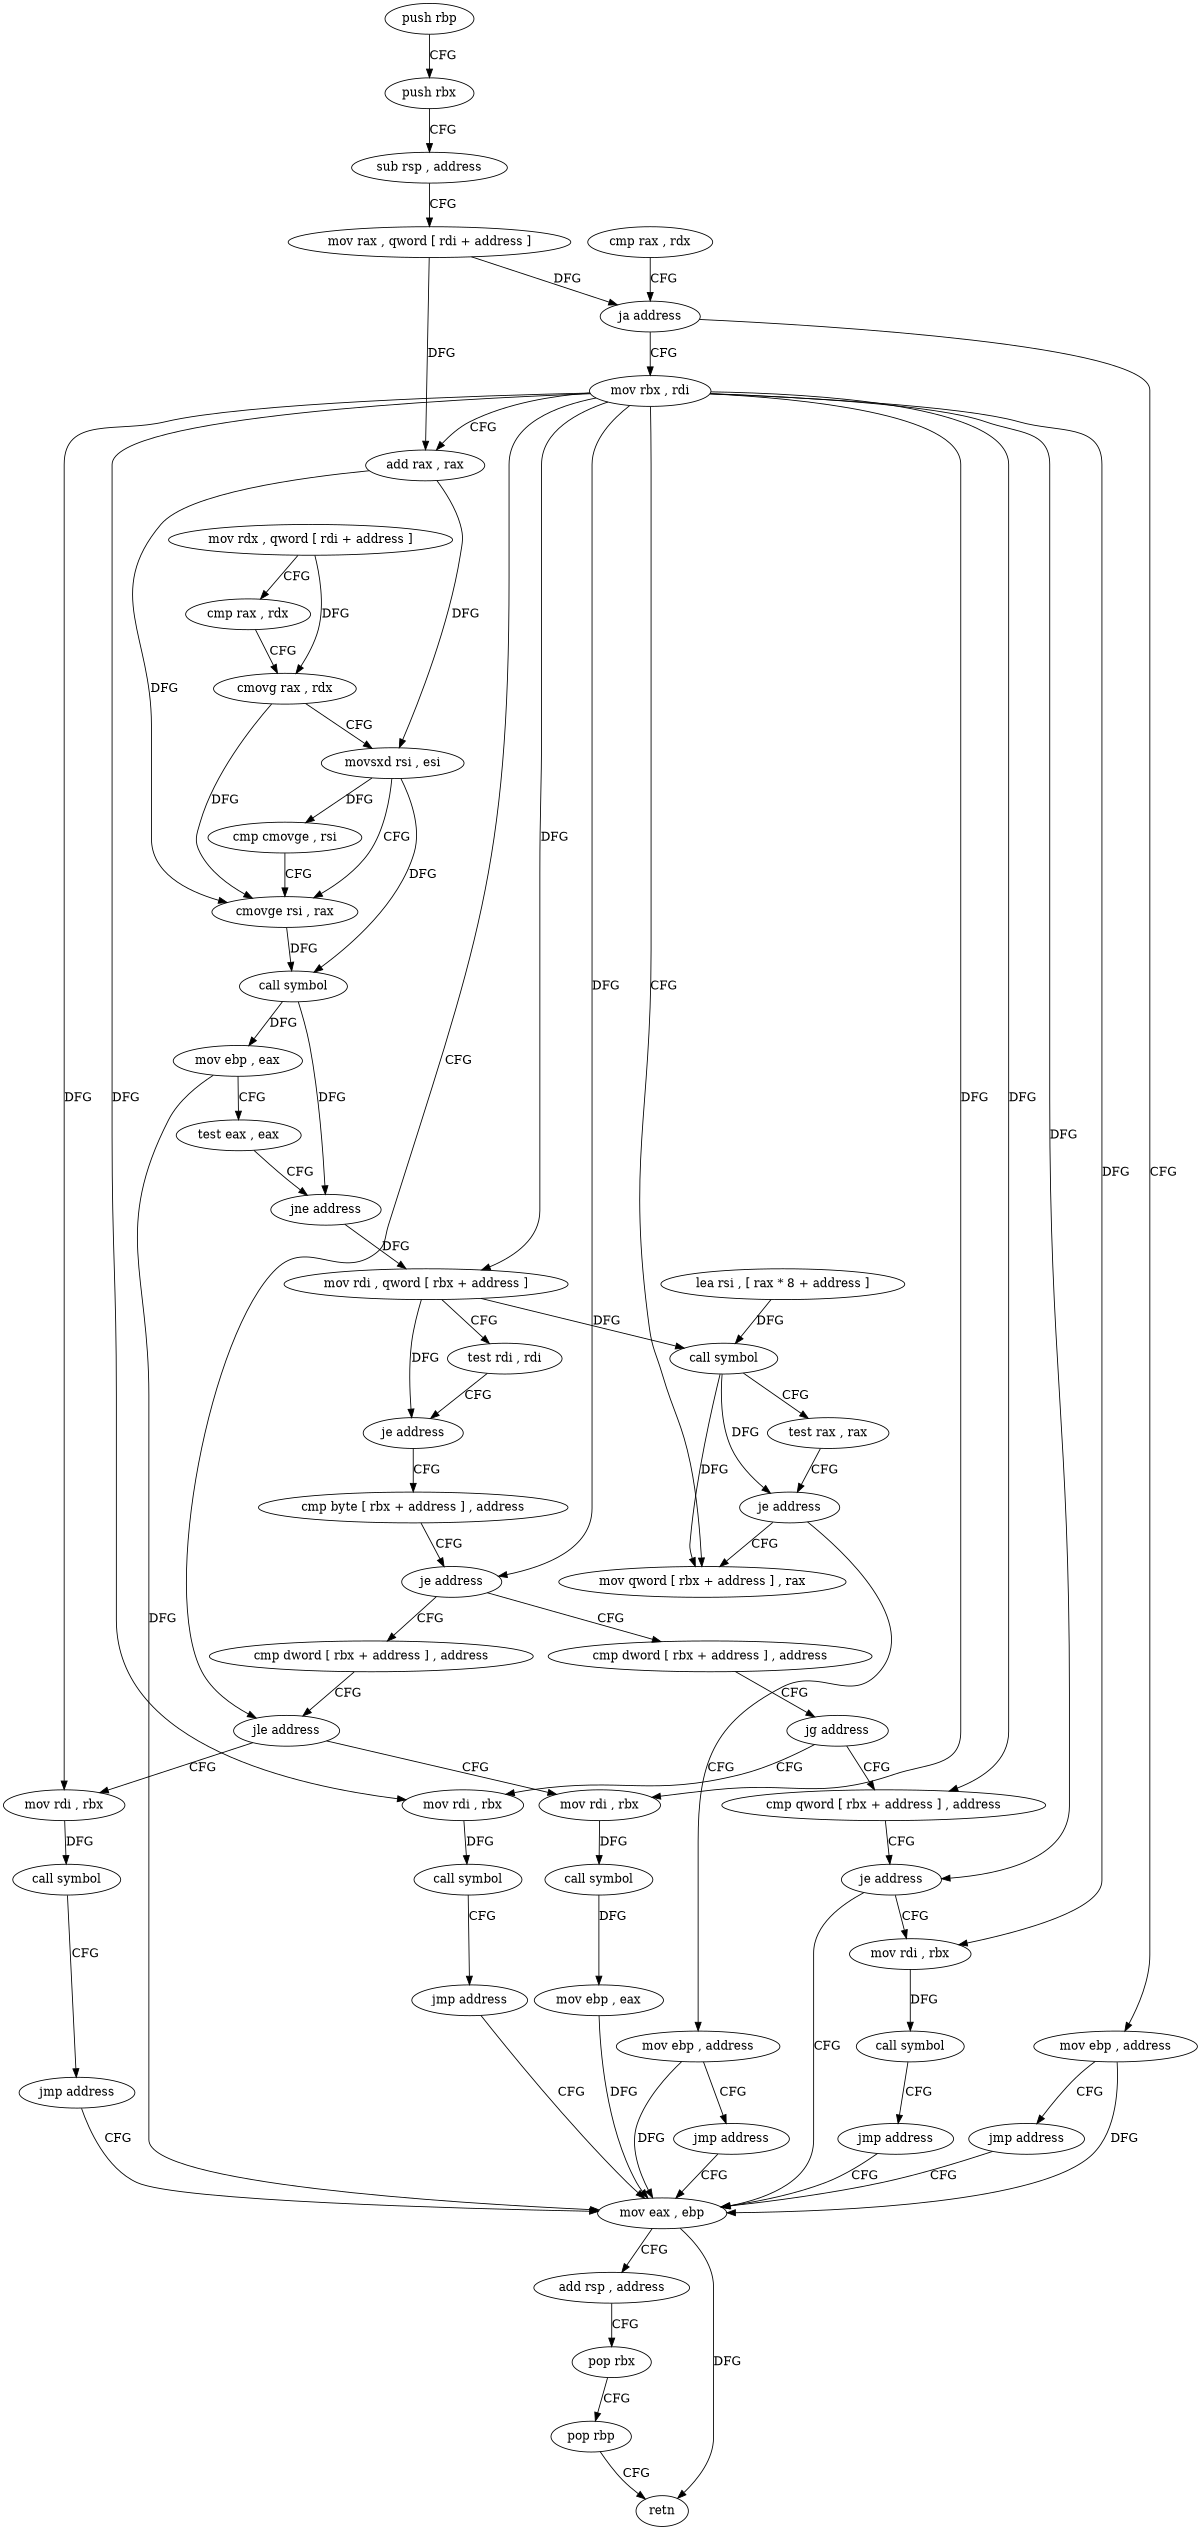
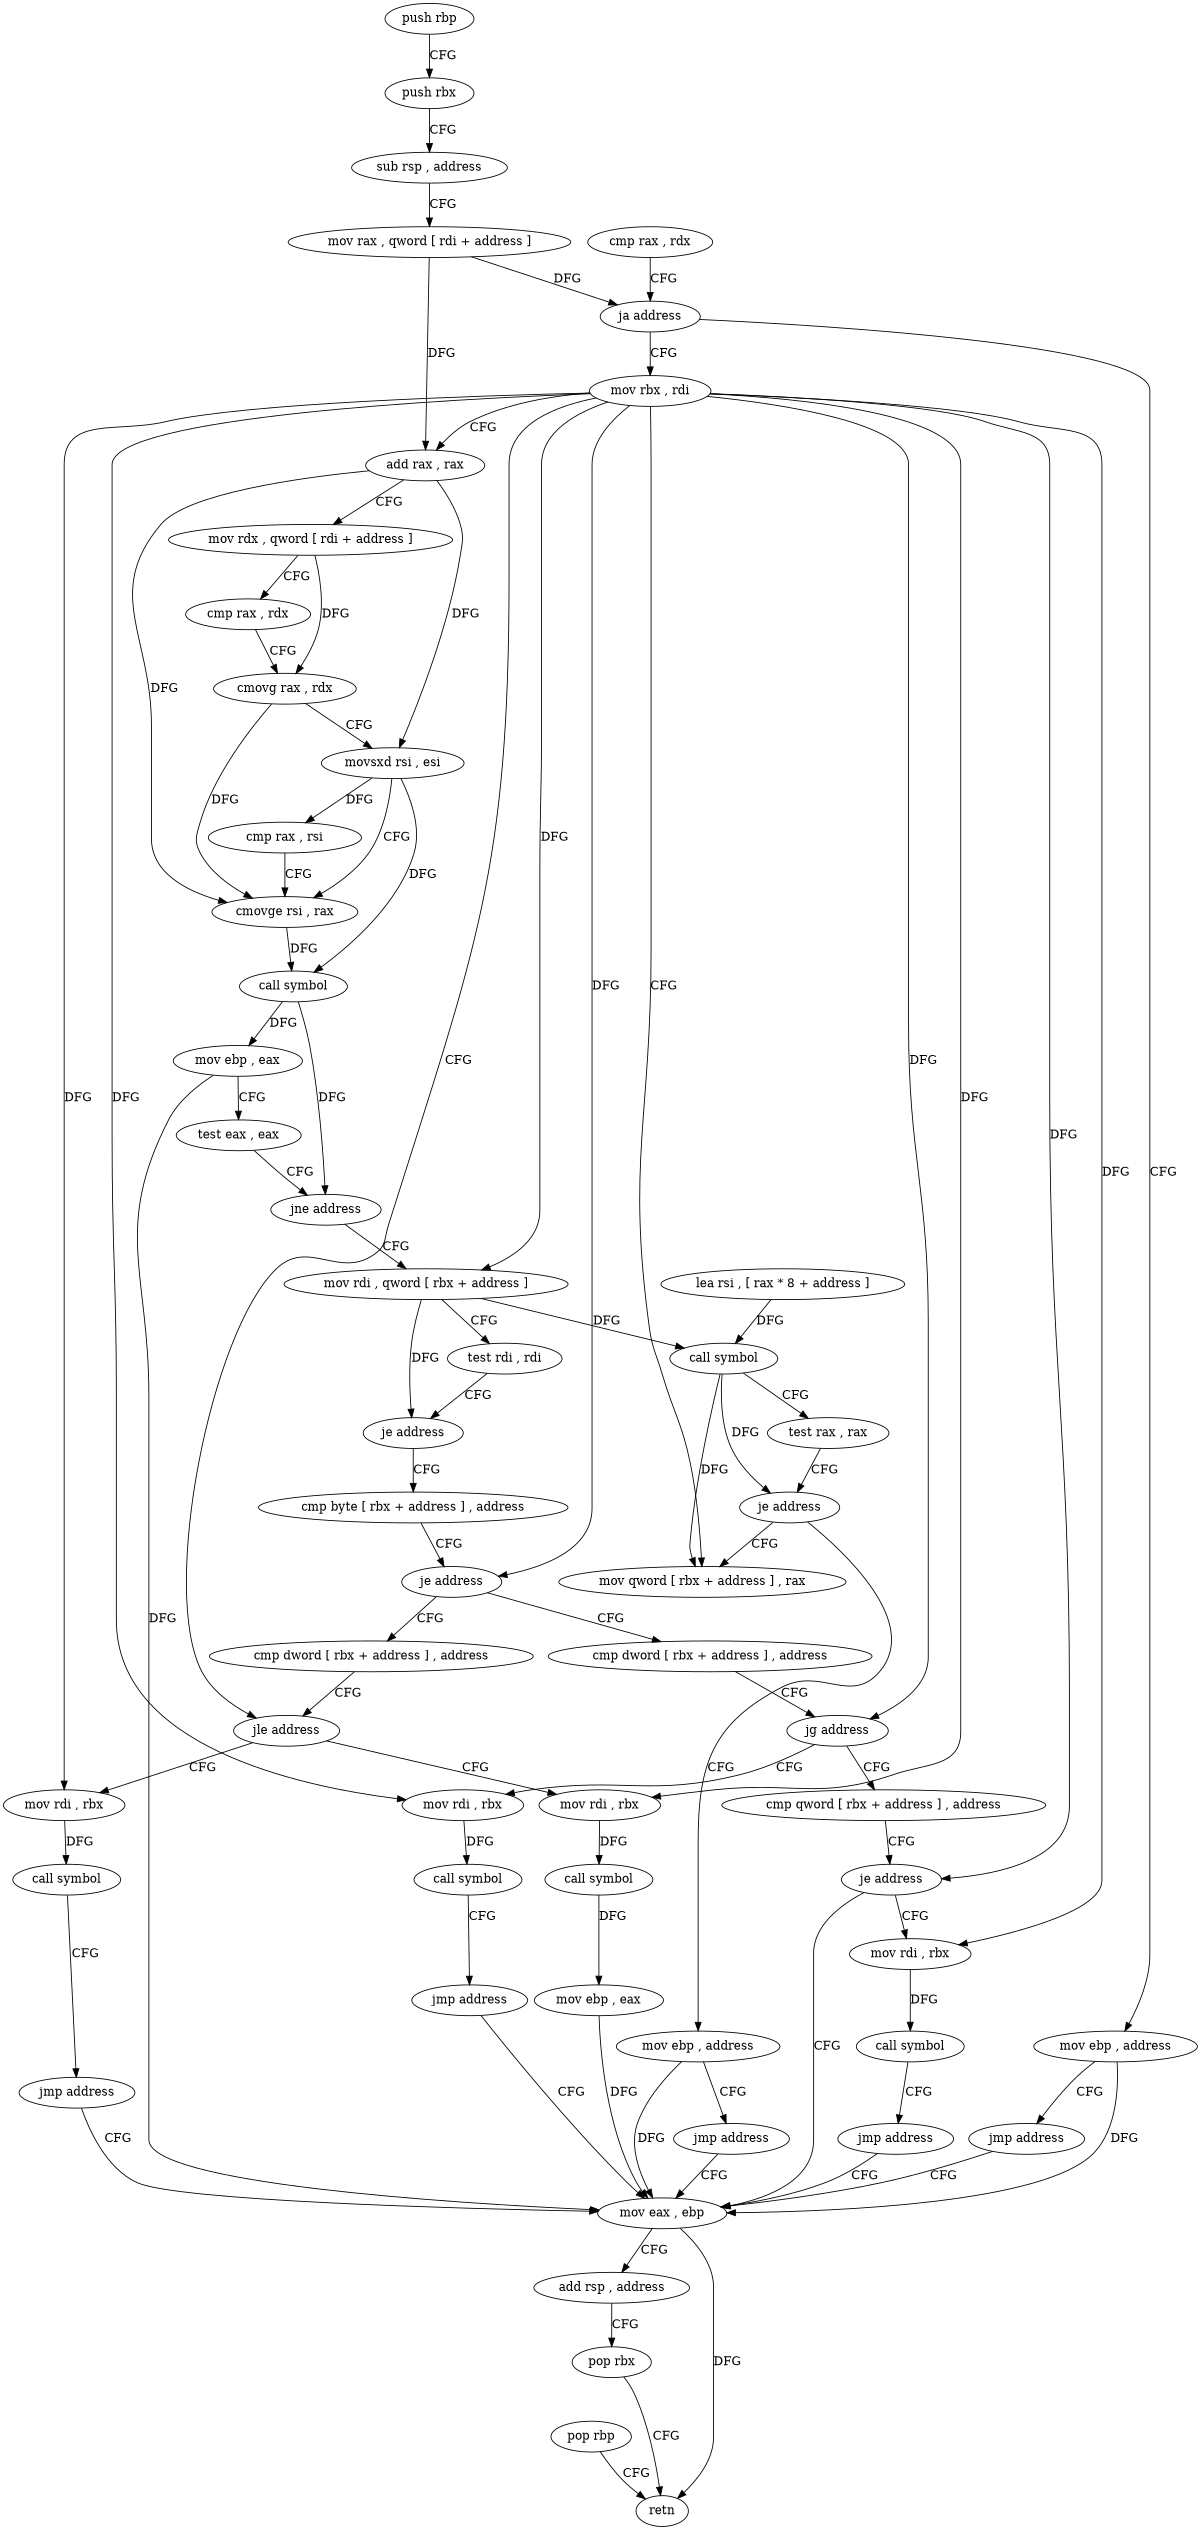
edge "add rax , rax" -> "mov rdx , qword [ rdi + address ]": added, label "CFG"
node "cmp cmovge , rsi": label "cmp cmovge , rsi" -> "cmp rax , rsi"
edge "mov rbx , rdi" -> "cmp qword [ rbx + address ] , address": now "mov rbx , rdi" -> "jg address"
edge "jne address" -> "mov rdi , qword [ rbx + address ]": label "DFG" -> "CFG"
edge "pop rbx" -> "pop rbp": now "pop rbx" -> "retn"
